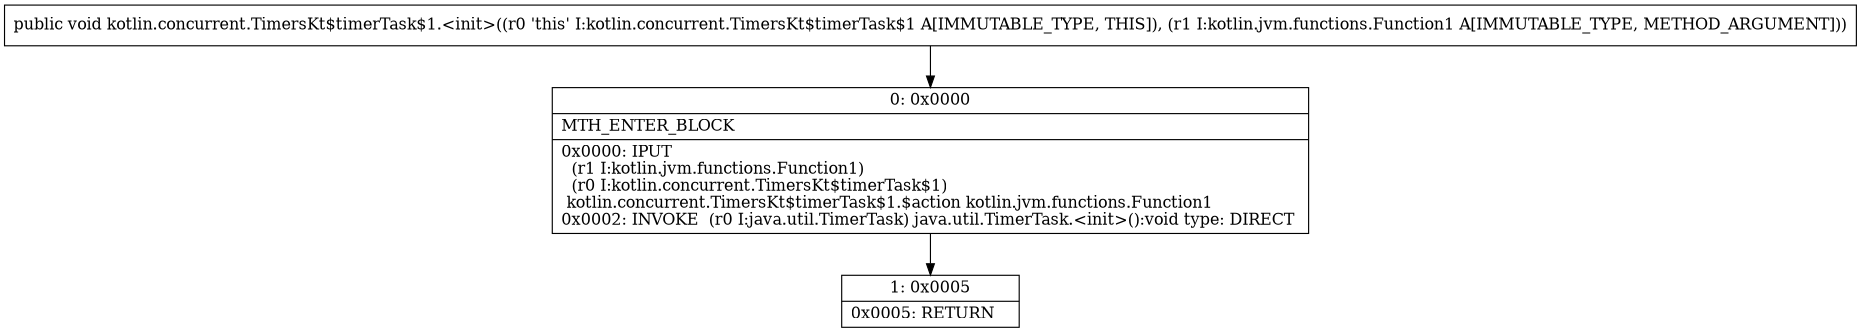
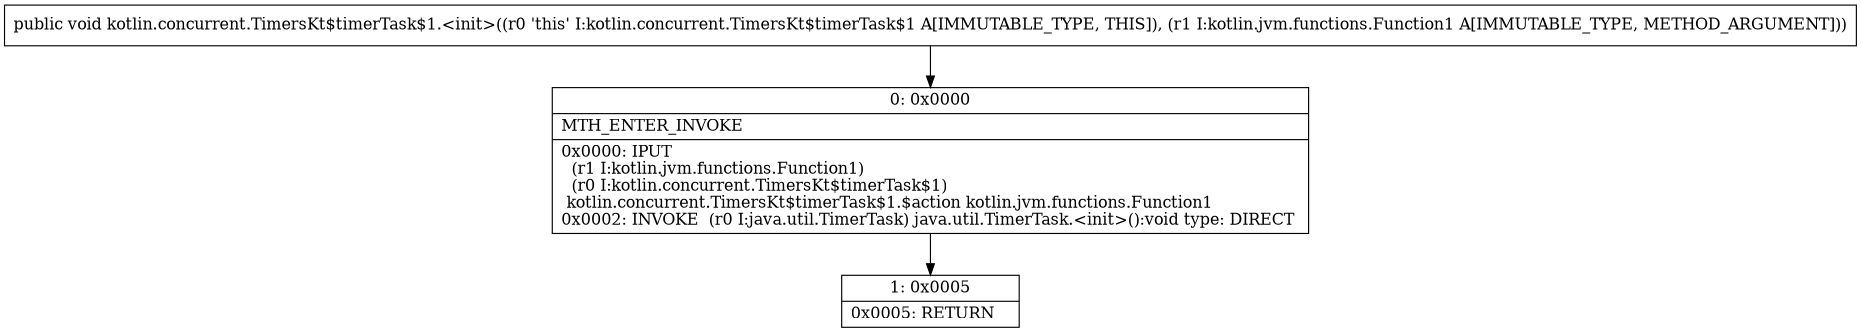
node "0: 0x0000": text "MTH_ENTER_BLOCK" -> "MTH_ENTER_INVOKE"
